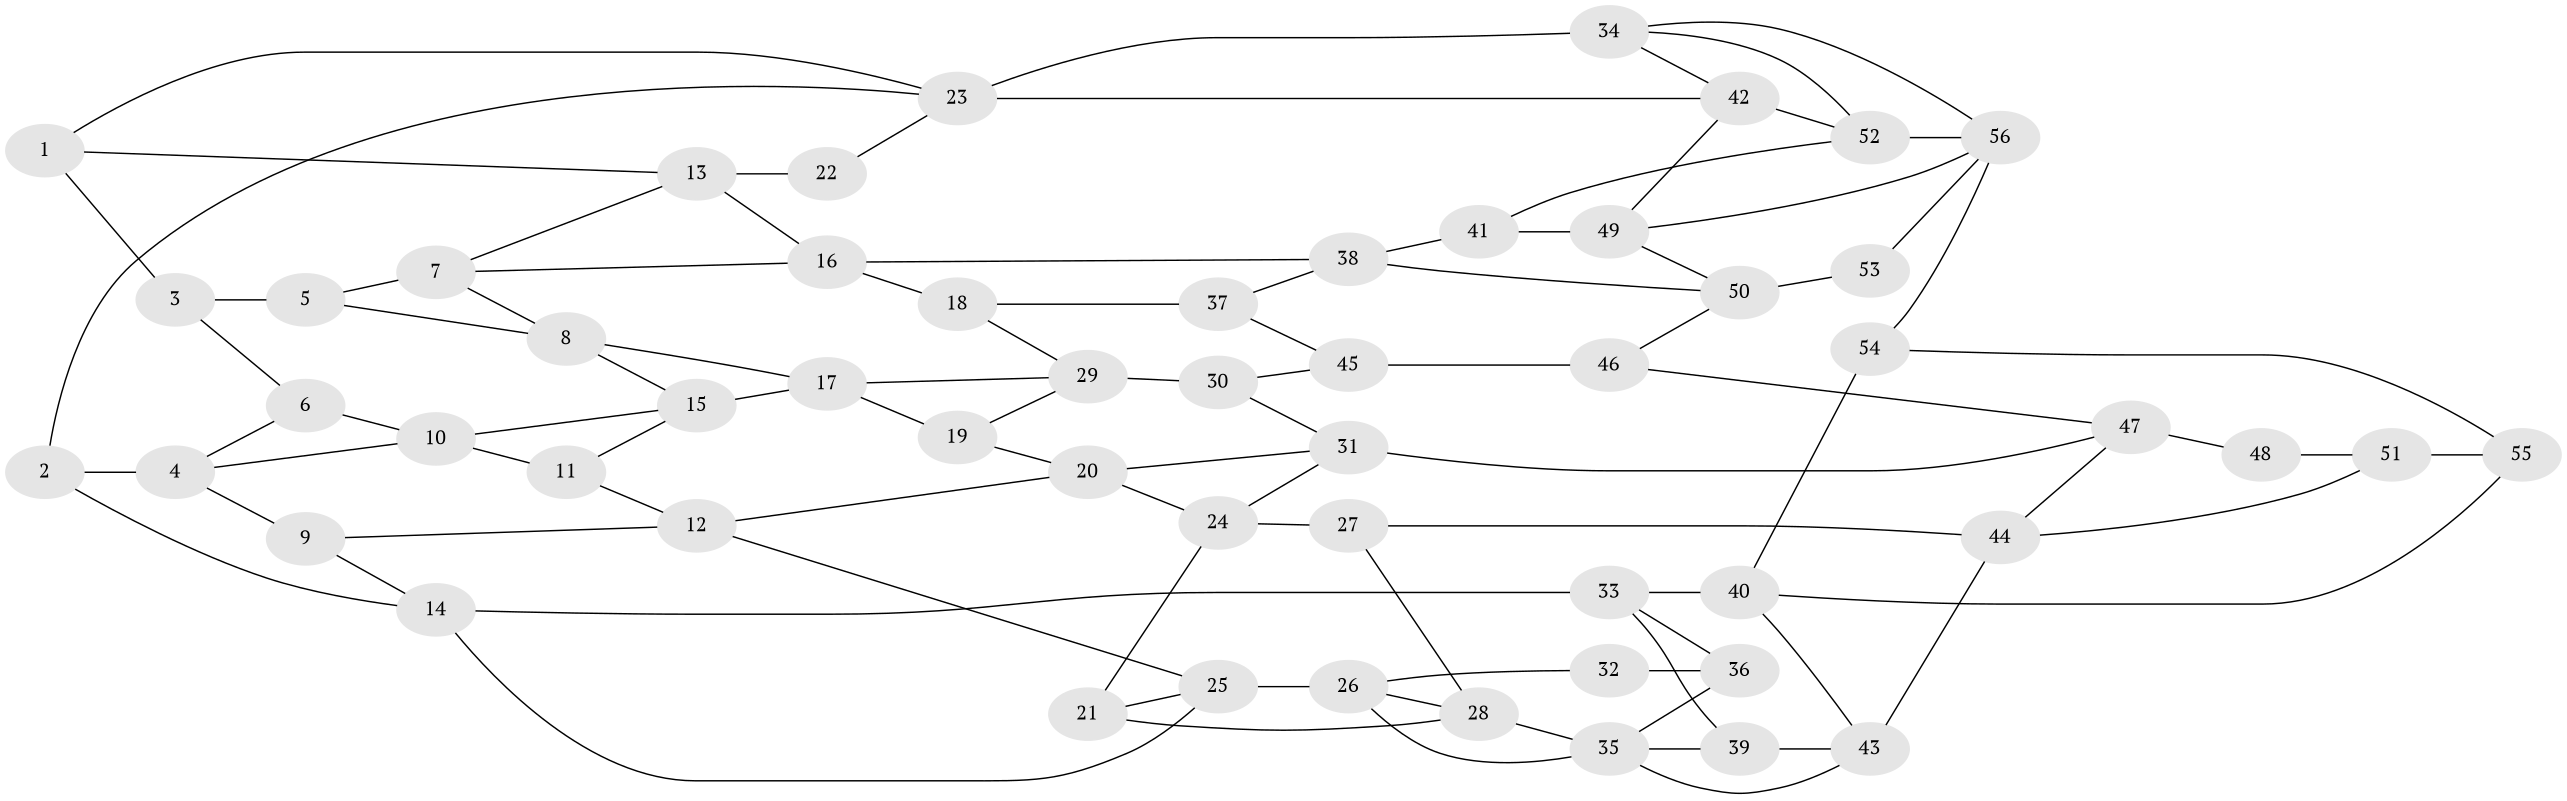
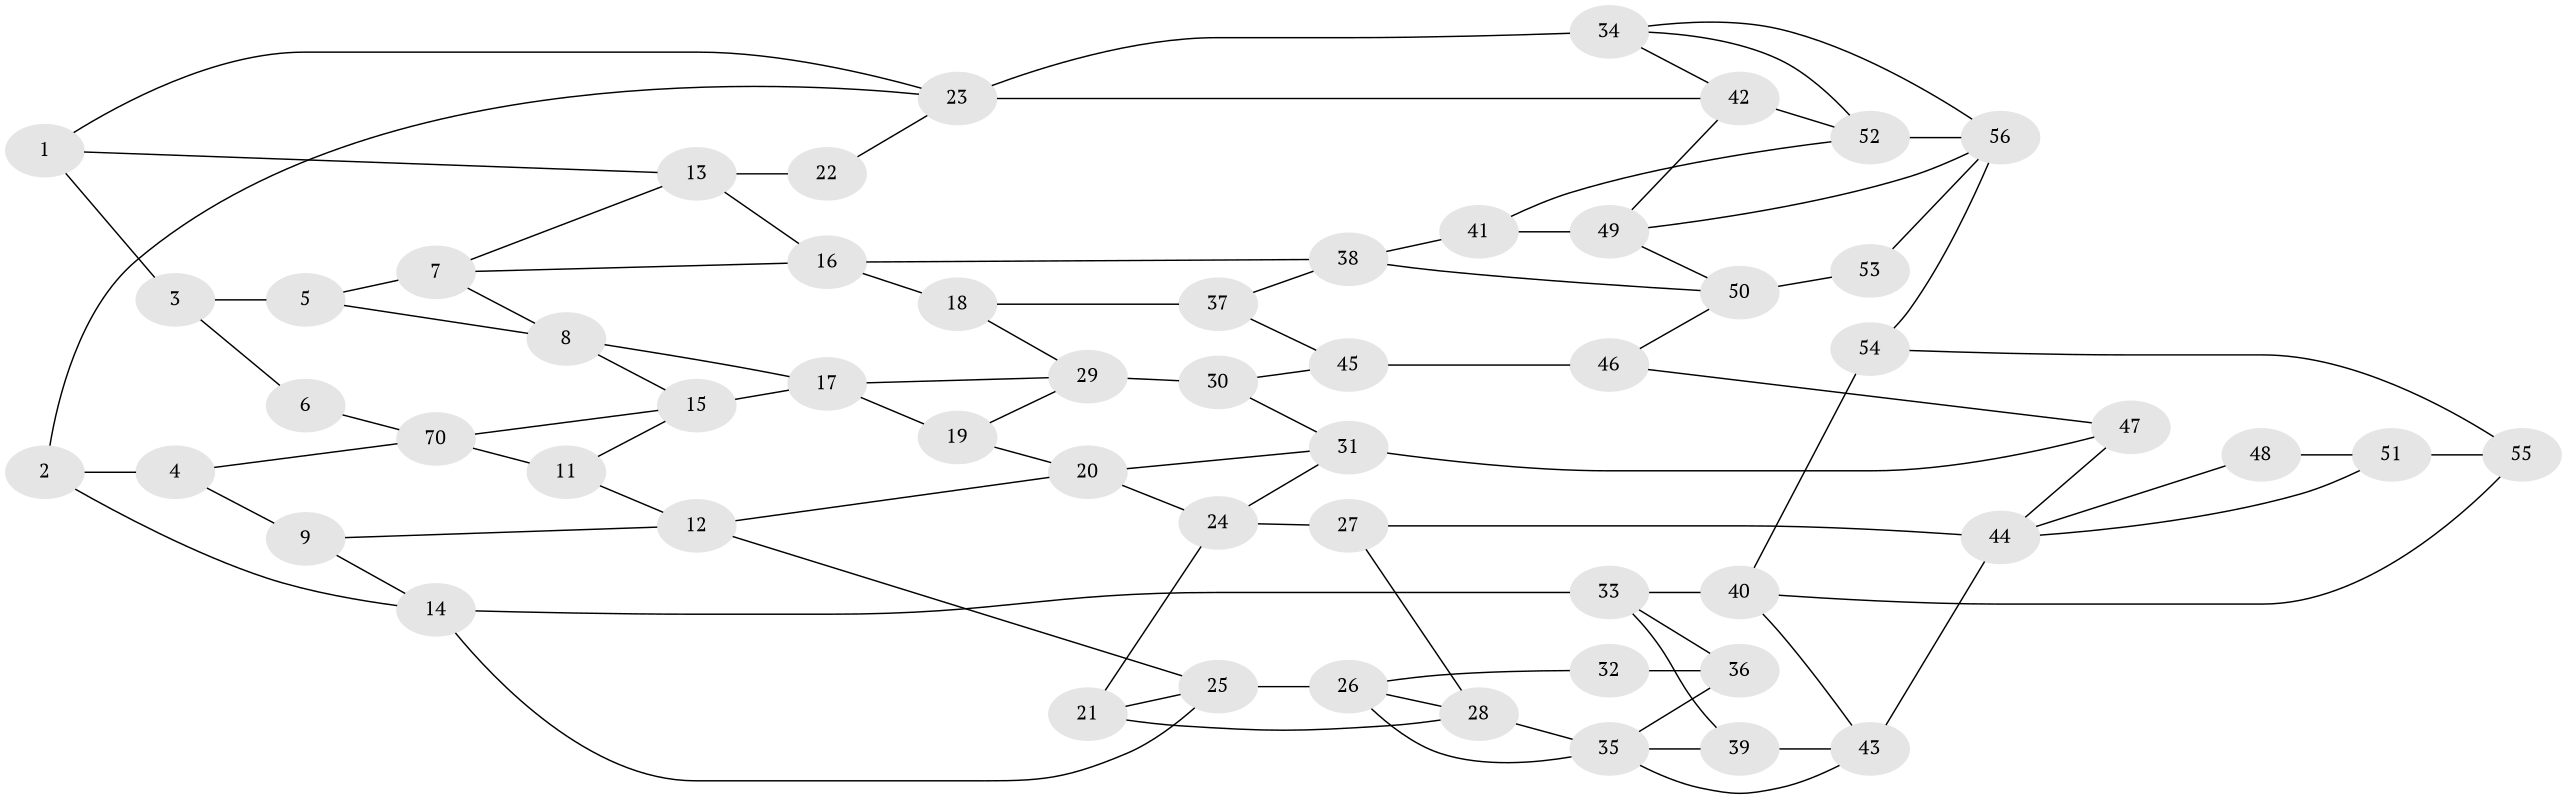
edge "6" -- "4": removed
node "10": label "10" -> "70"
edge "47" -- "48": now "44" -- "48"
